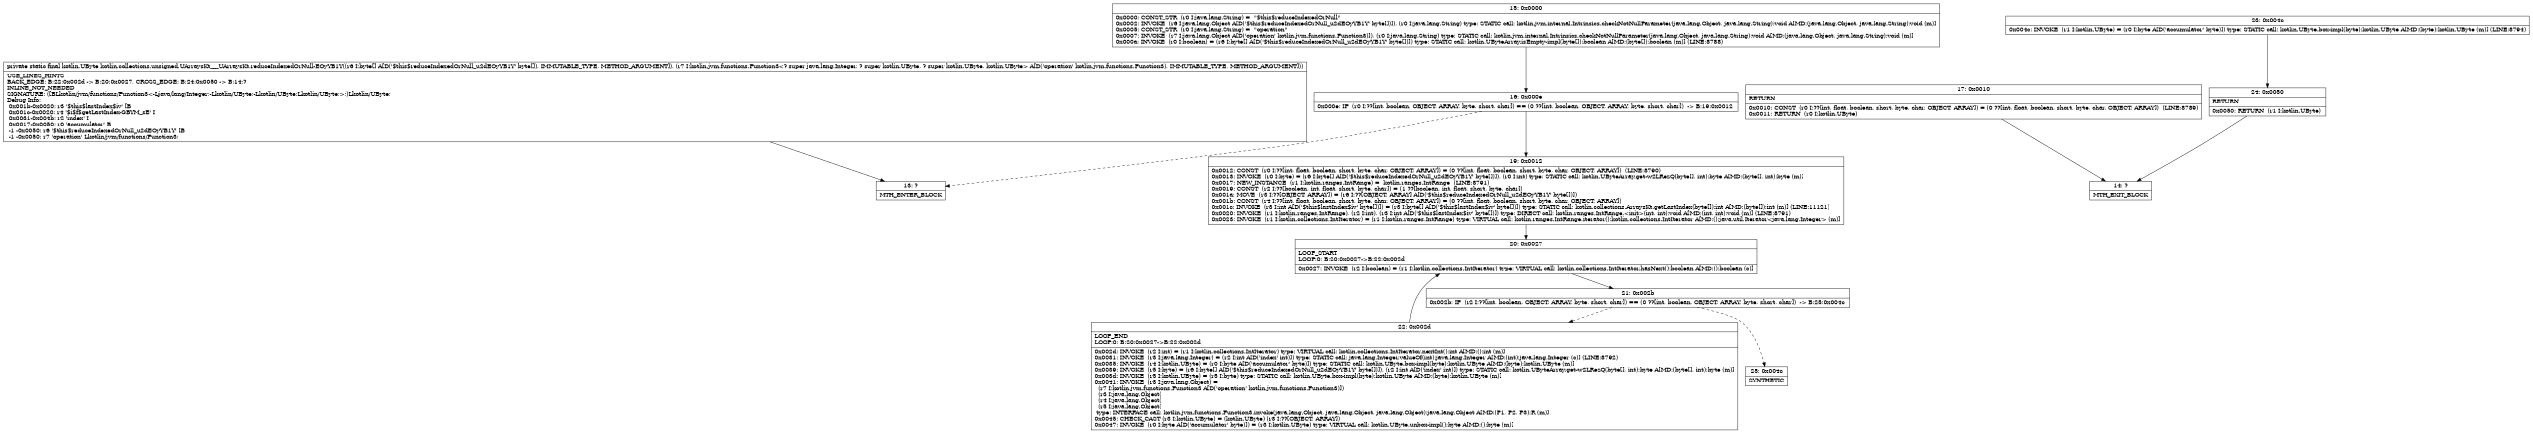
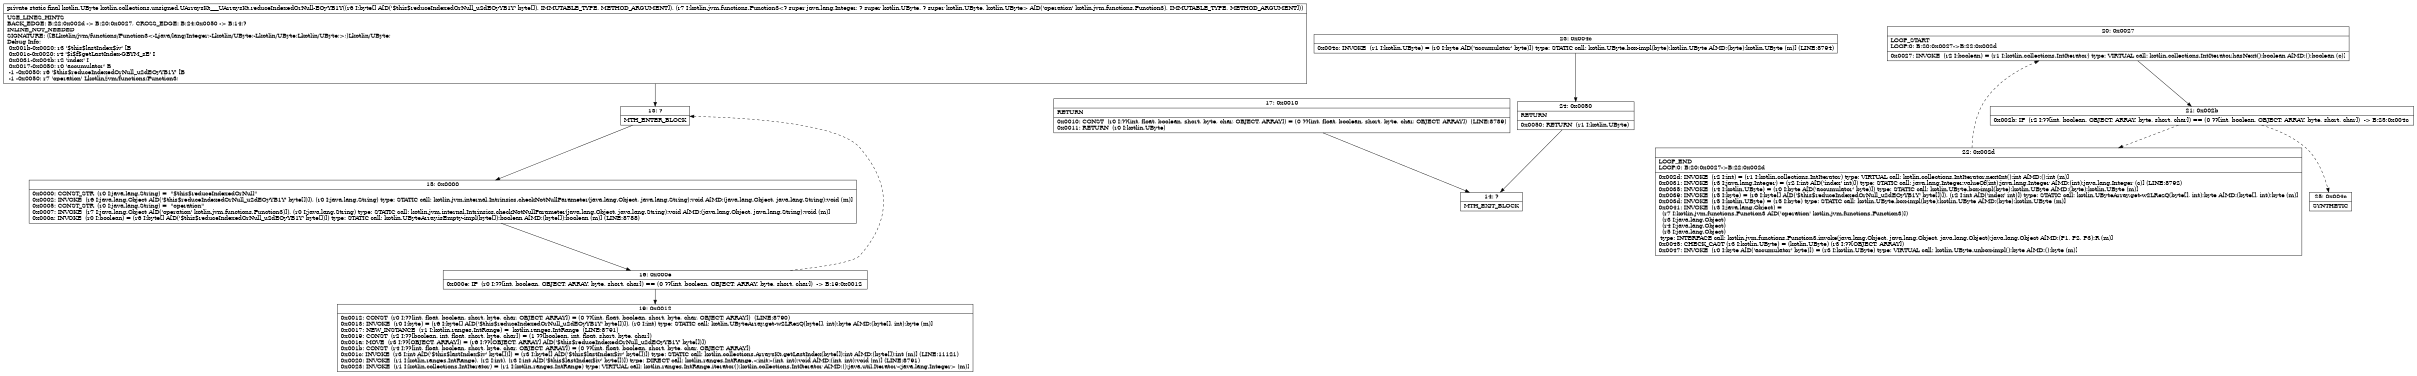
edge "13: ?" -> "15: 0x0000": added
edge "19: 0x0012" -> "20: 0x0027": removed
edge "22: 0x002d" -> "20: 0x0027": style solid -> dashed
